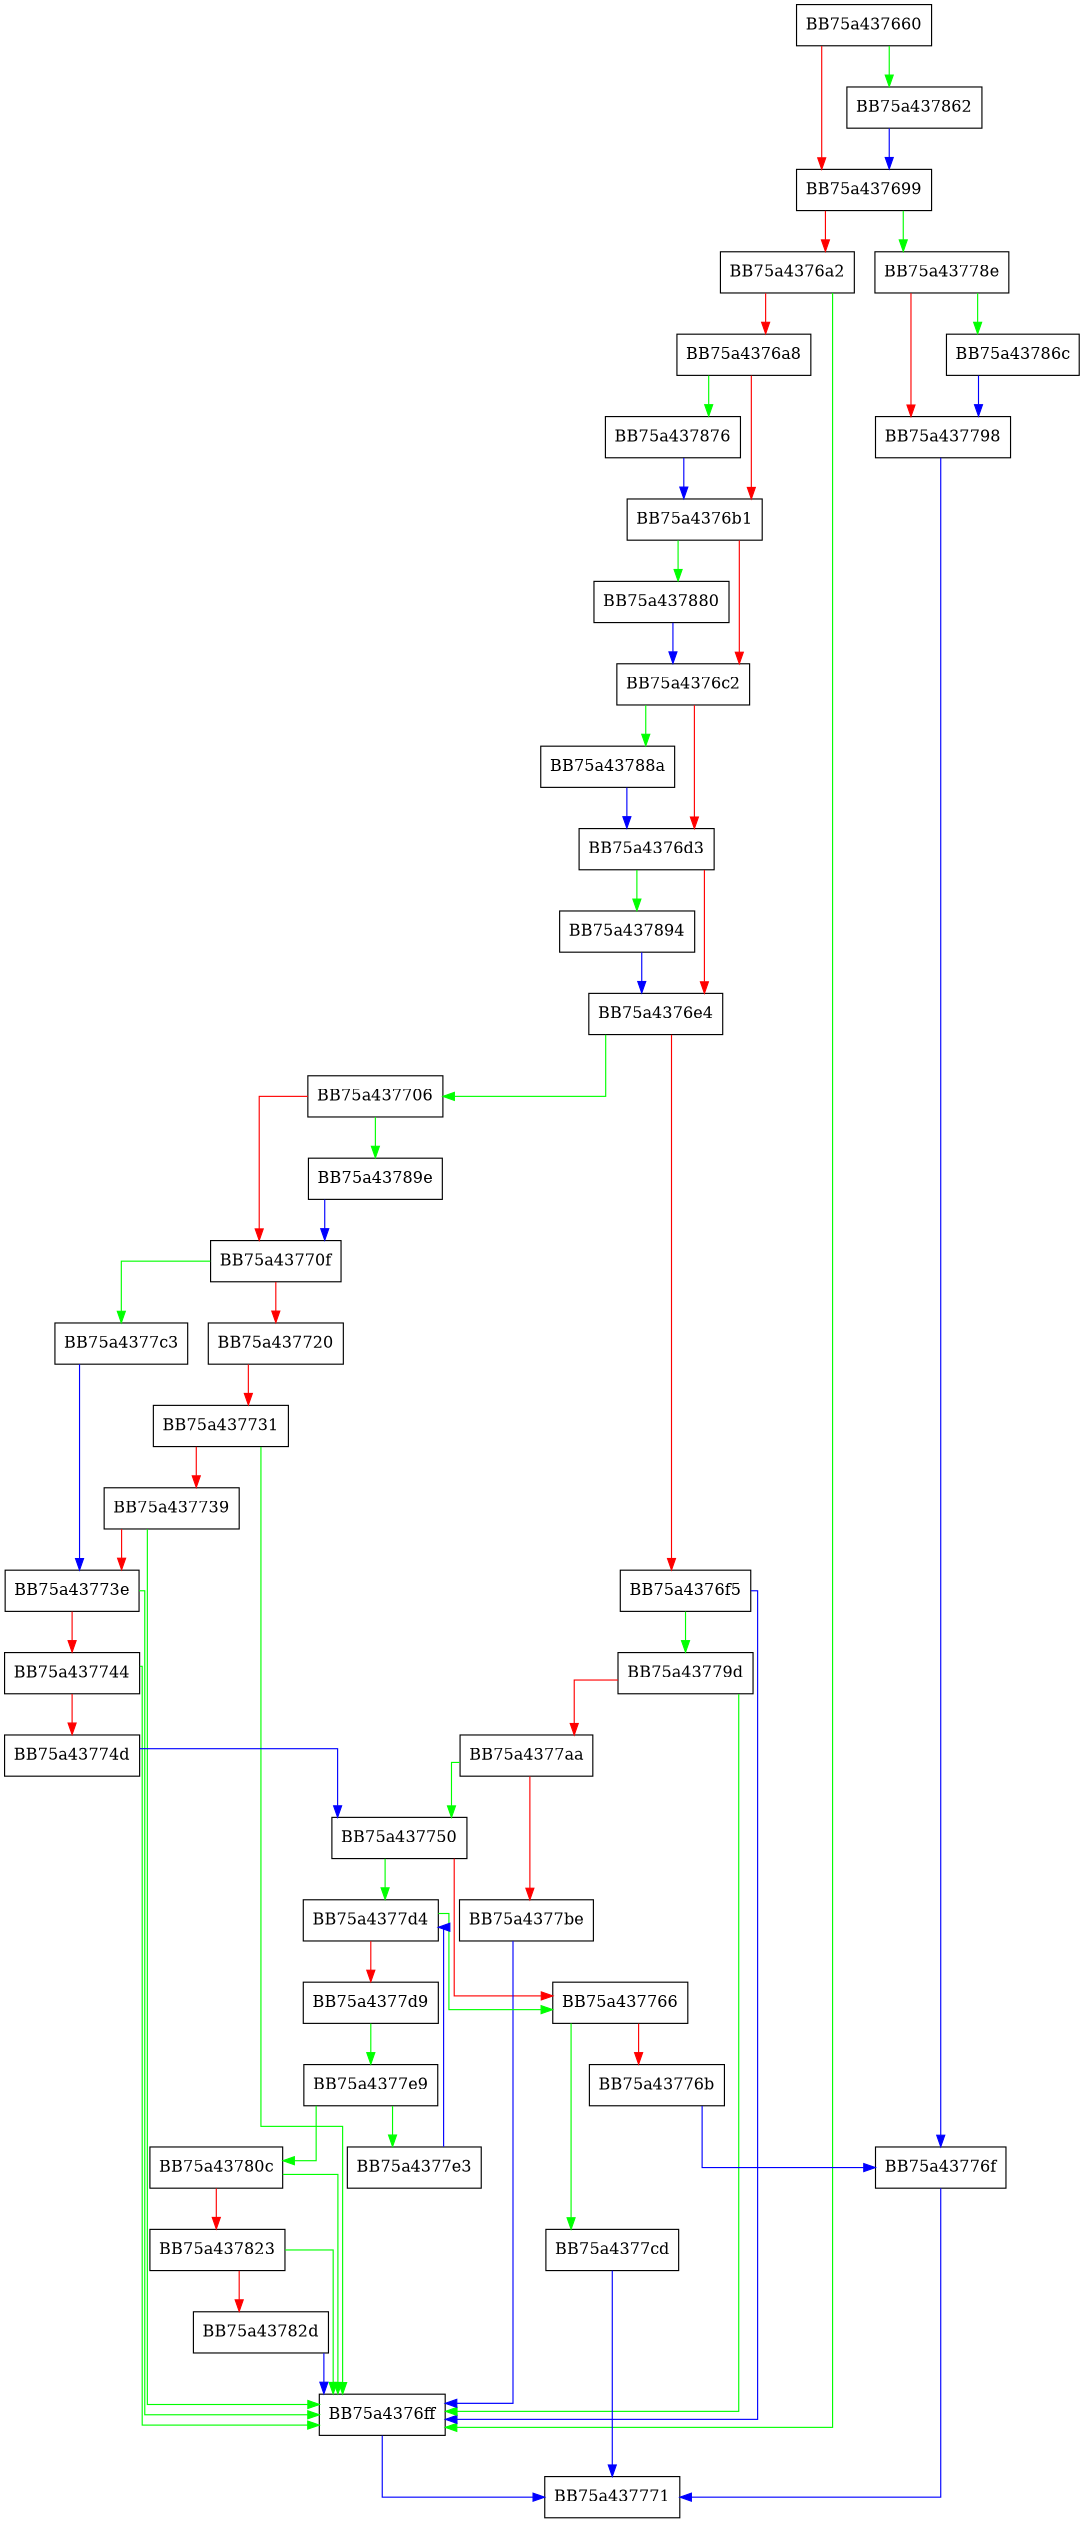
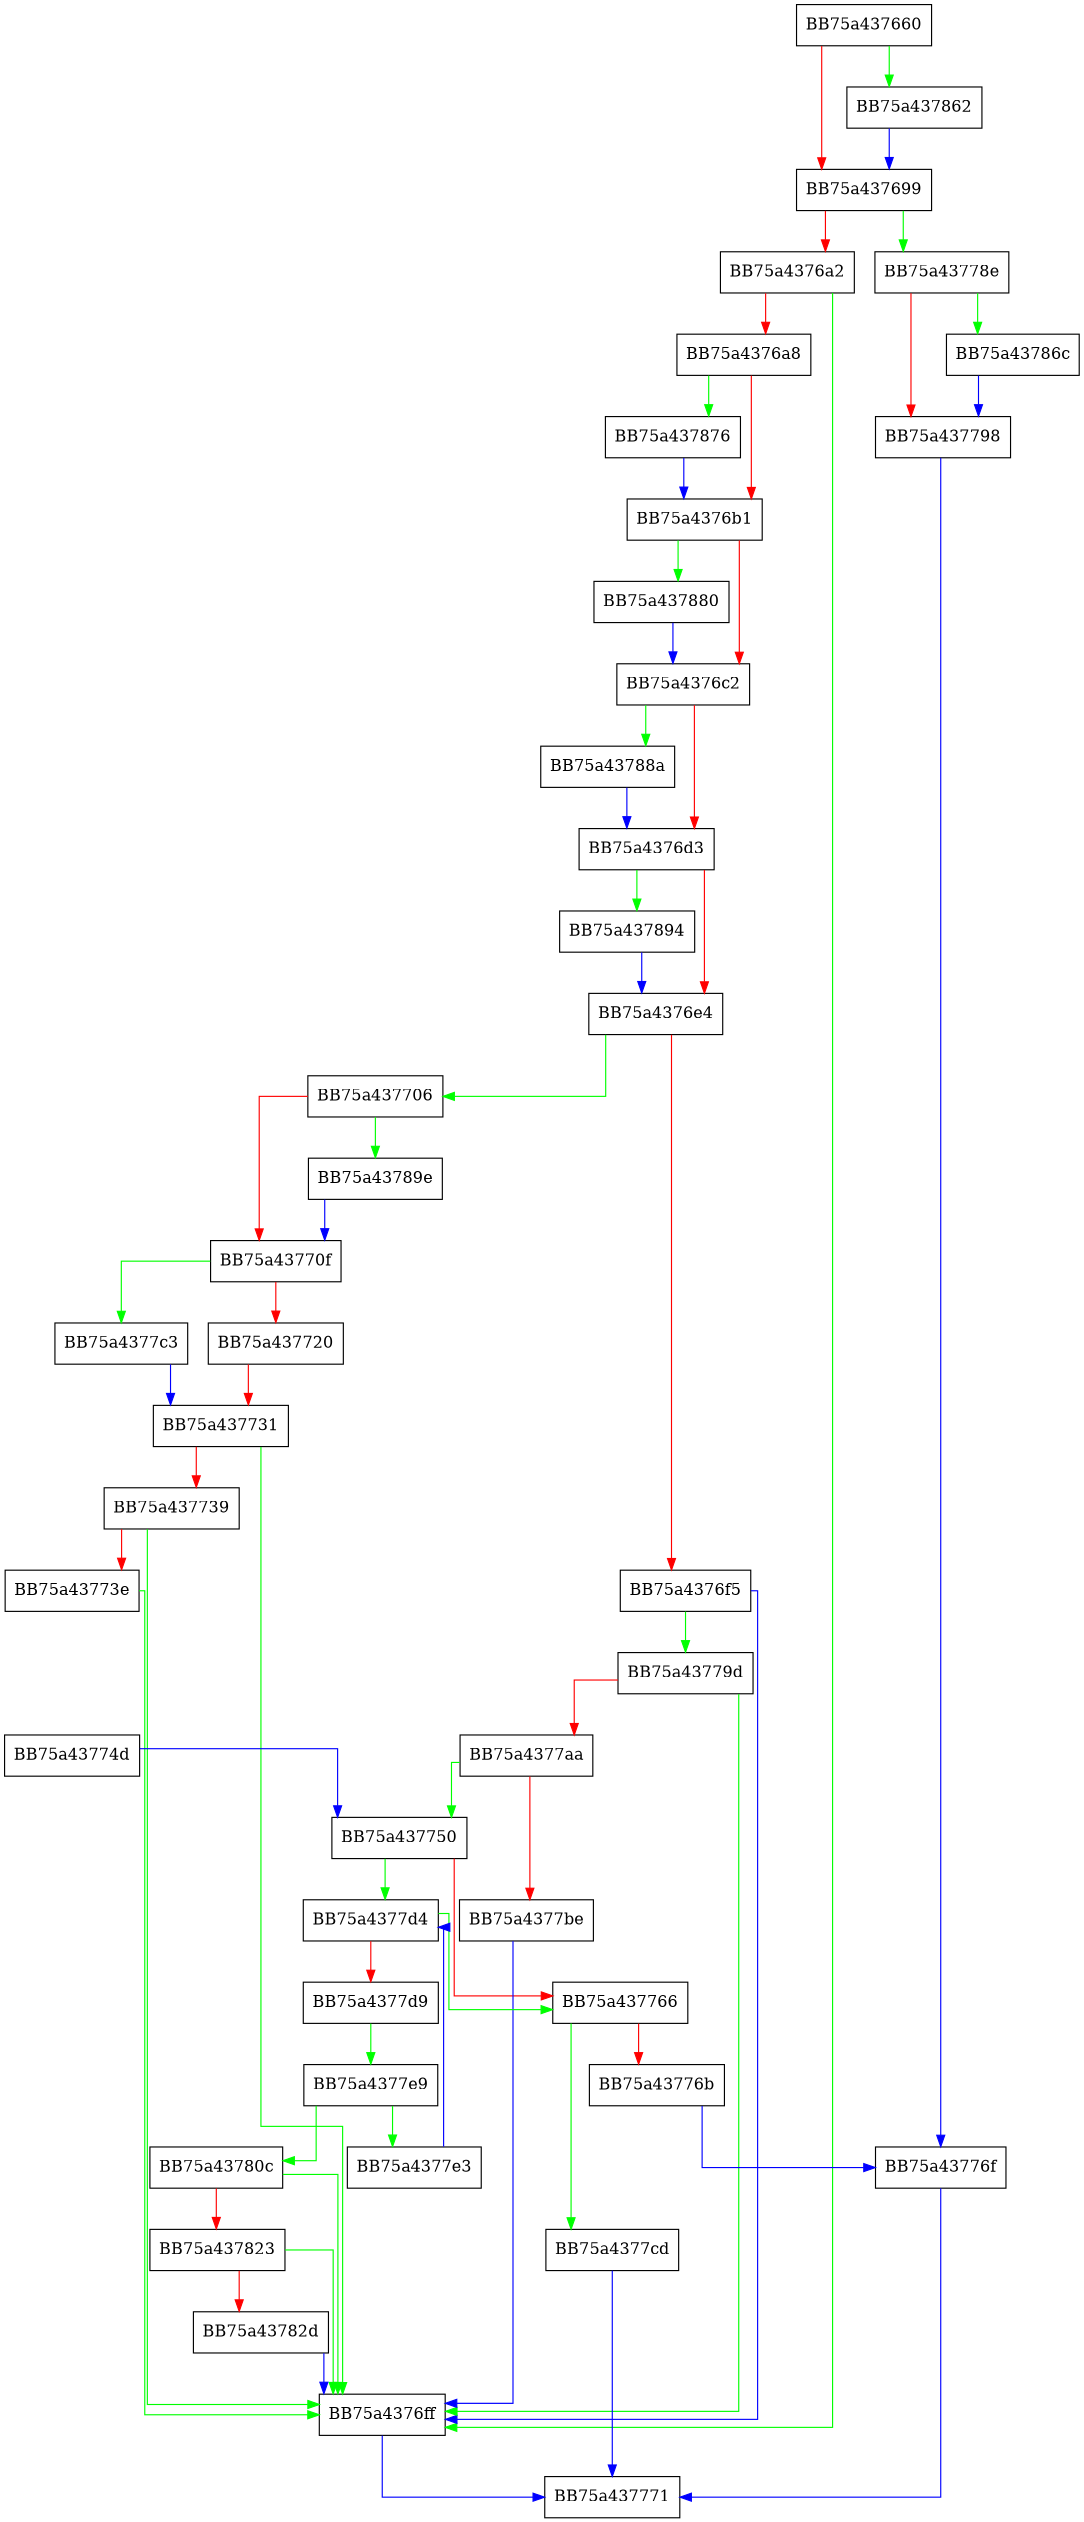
edge "BB75a4377c3" -> "BB75a43773e": now "BB75a4377c3" -> "BB75a437731"
node "BB75a437744": removed
